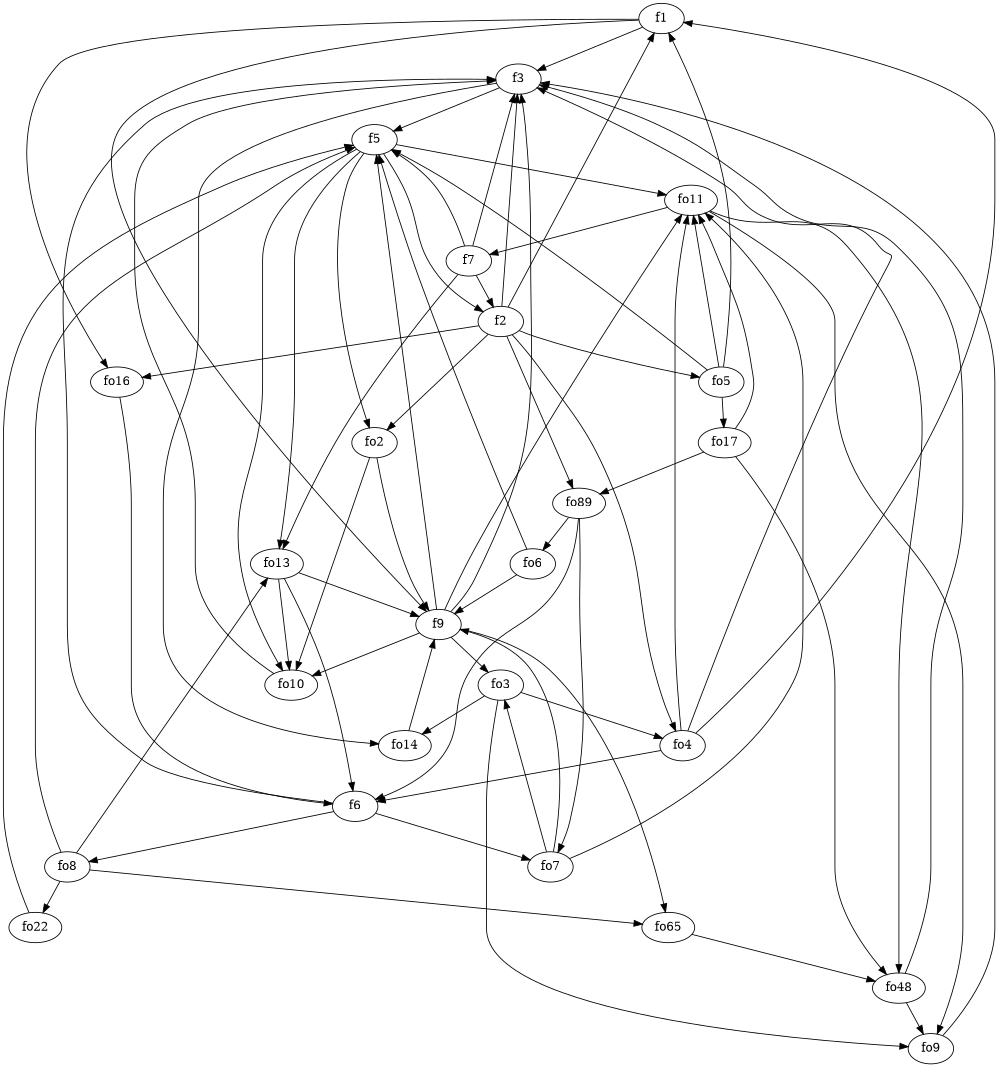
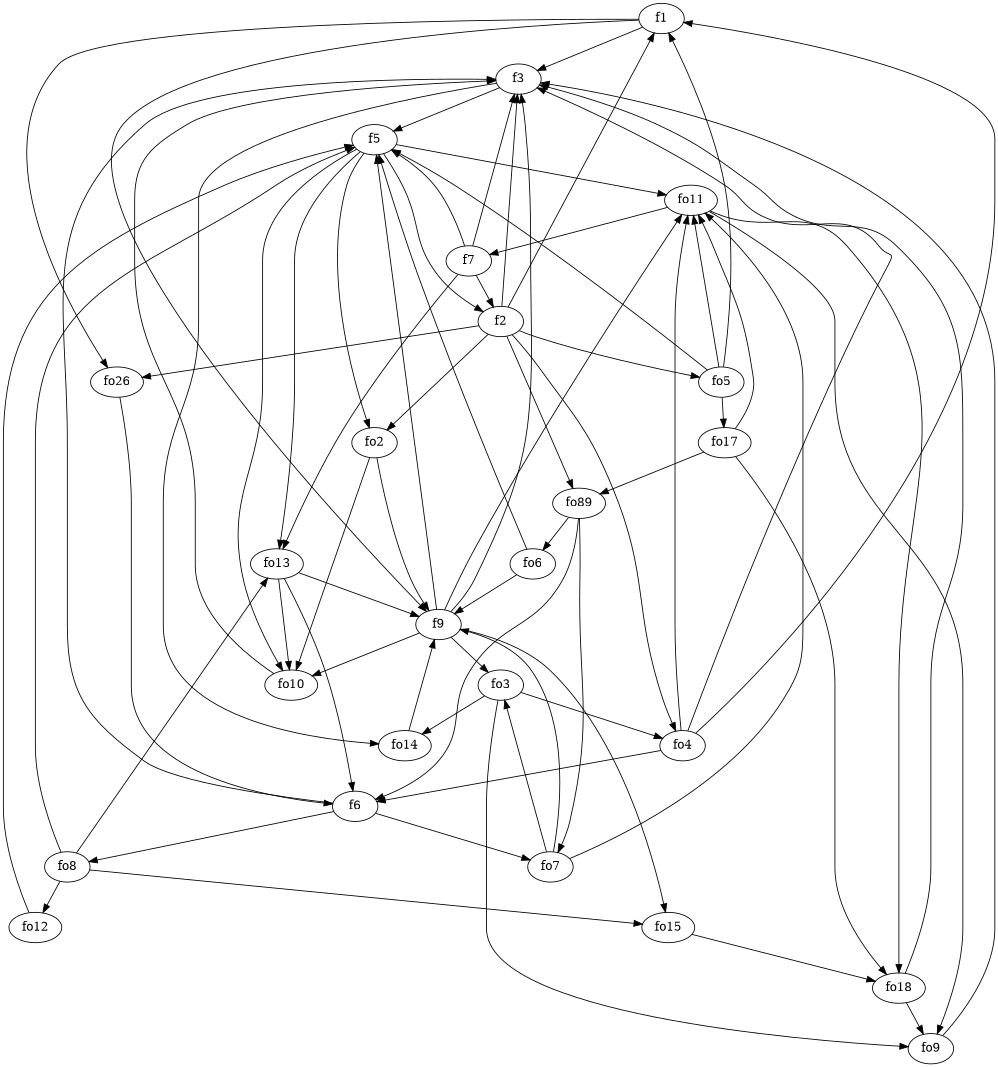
node "fo16": label "fo16" -> "fo26"
node "fo22": label "fo22" -> "fo12"
node "fo65": label "fo65" -> "fo15"
node "fo48": label "fo48" -> "fo18"
